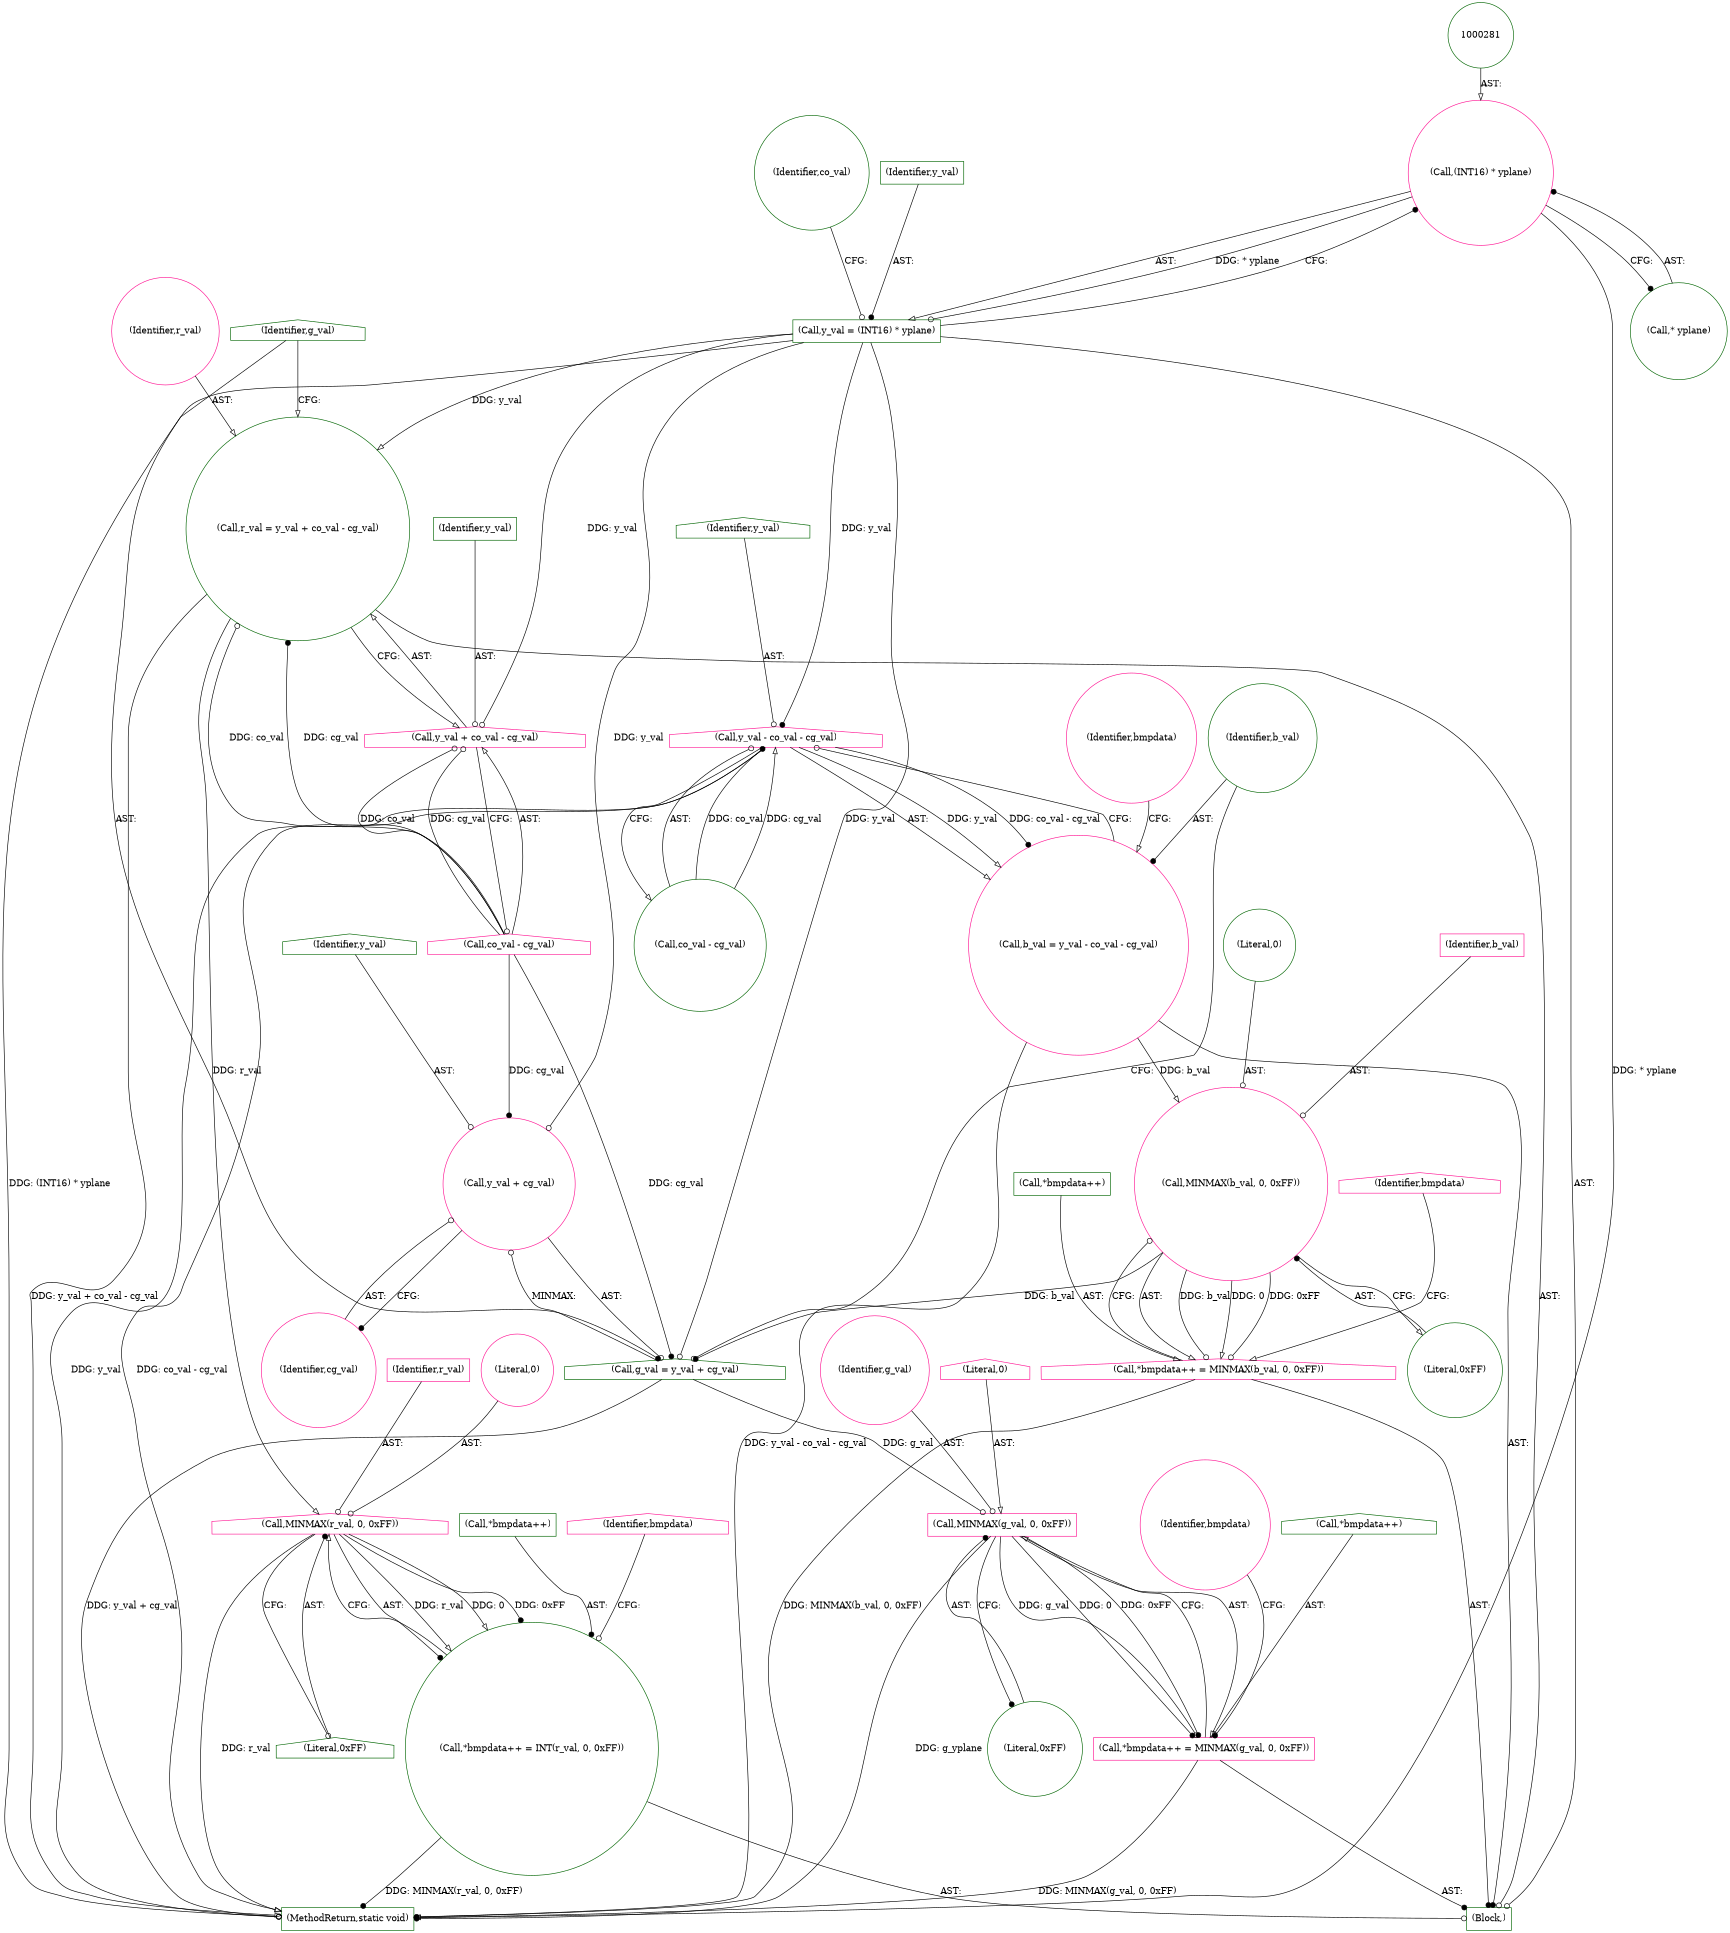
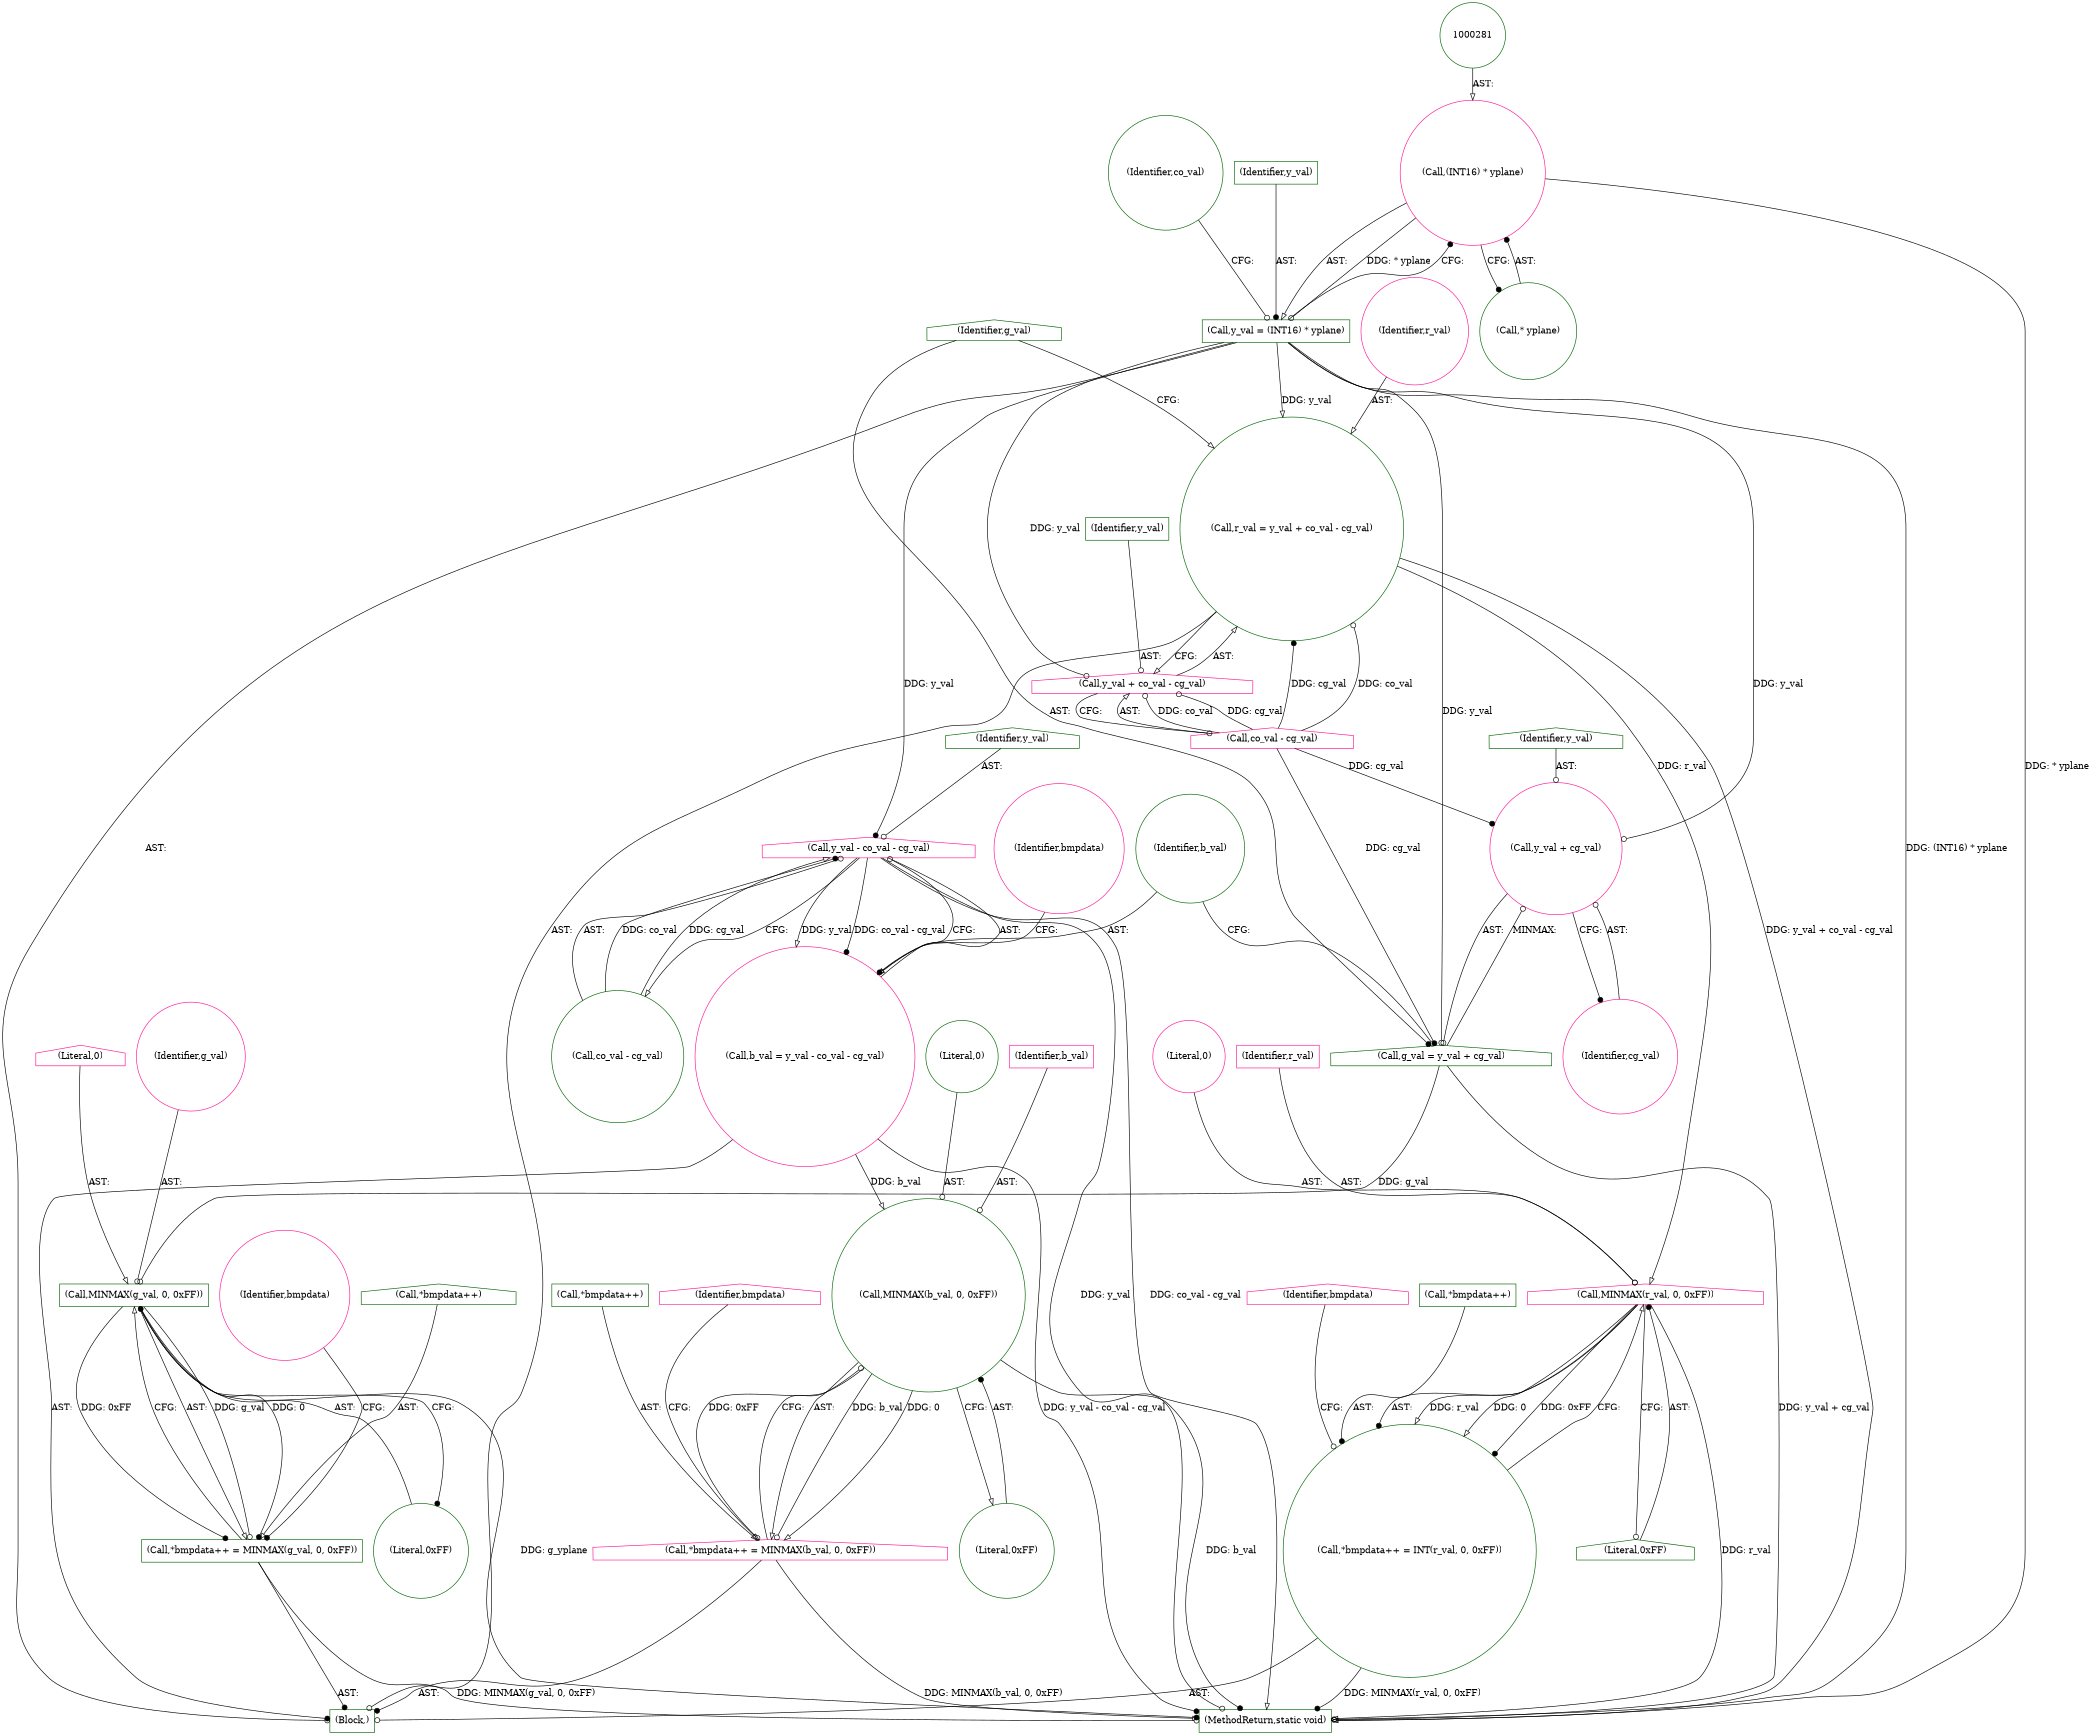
node "(Call,MINMAX(b_val, 0, 0xFF))": color deeppink -> darkgreen
edge "(Call,MINMAX(b_val, 0, 0xFF))" -> "(Call,g_val = y_val + cg_val)": now "(Call,MINMAX(b_val, 0, 0xFF))" -> "(MethodReturn,static void)"
node "(Call,MINMAX(g_val, 0, 0xFF))": color deeppink -> darkgreen
node "(Call,*bmpdata++ = MINMAX(g_val, 0, 0xFF))": color deeppink -> darkgreen
